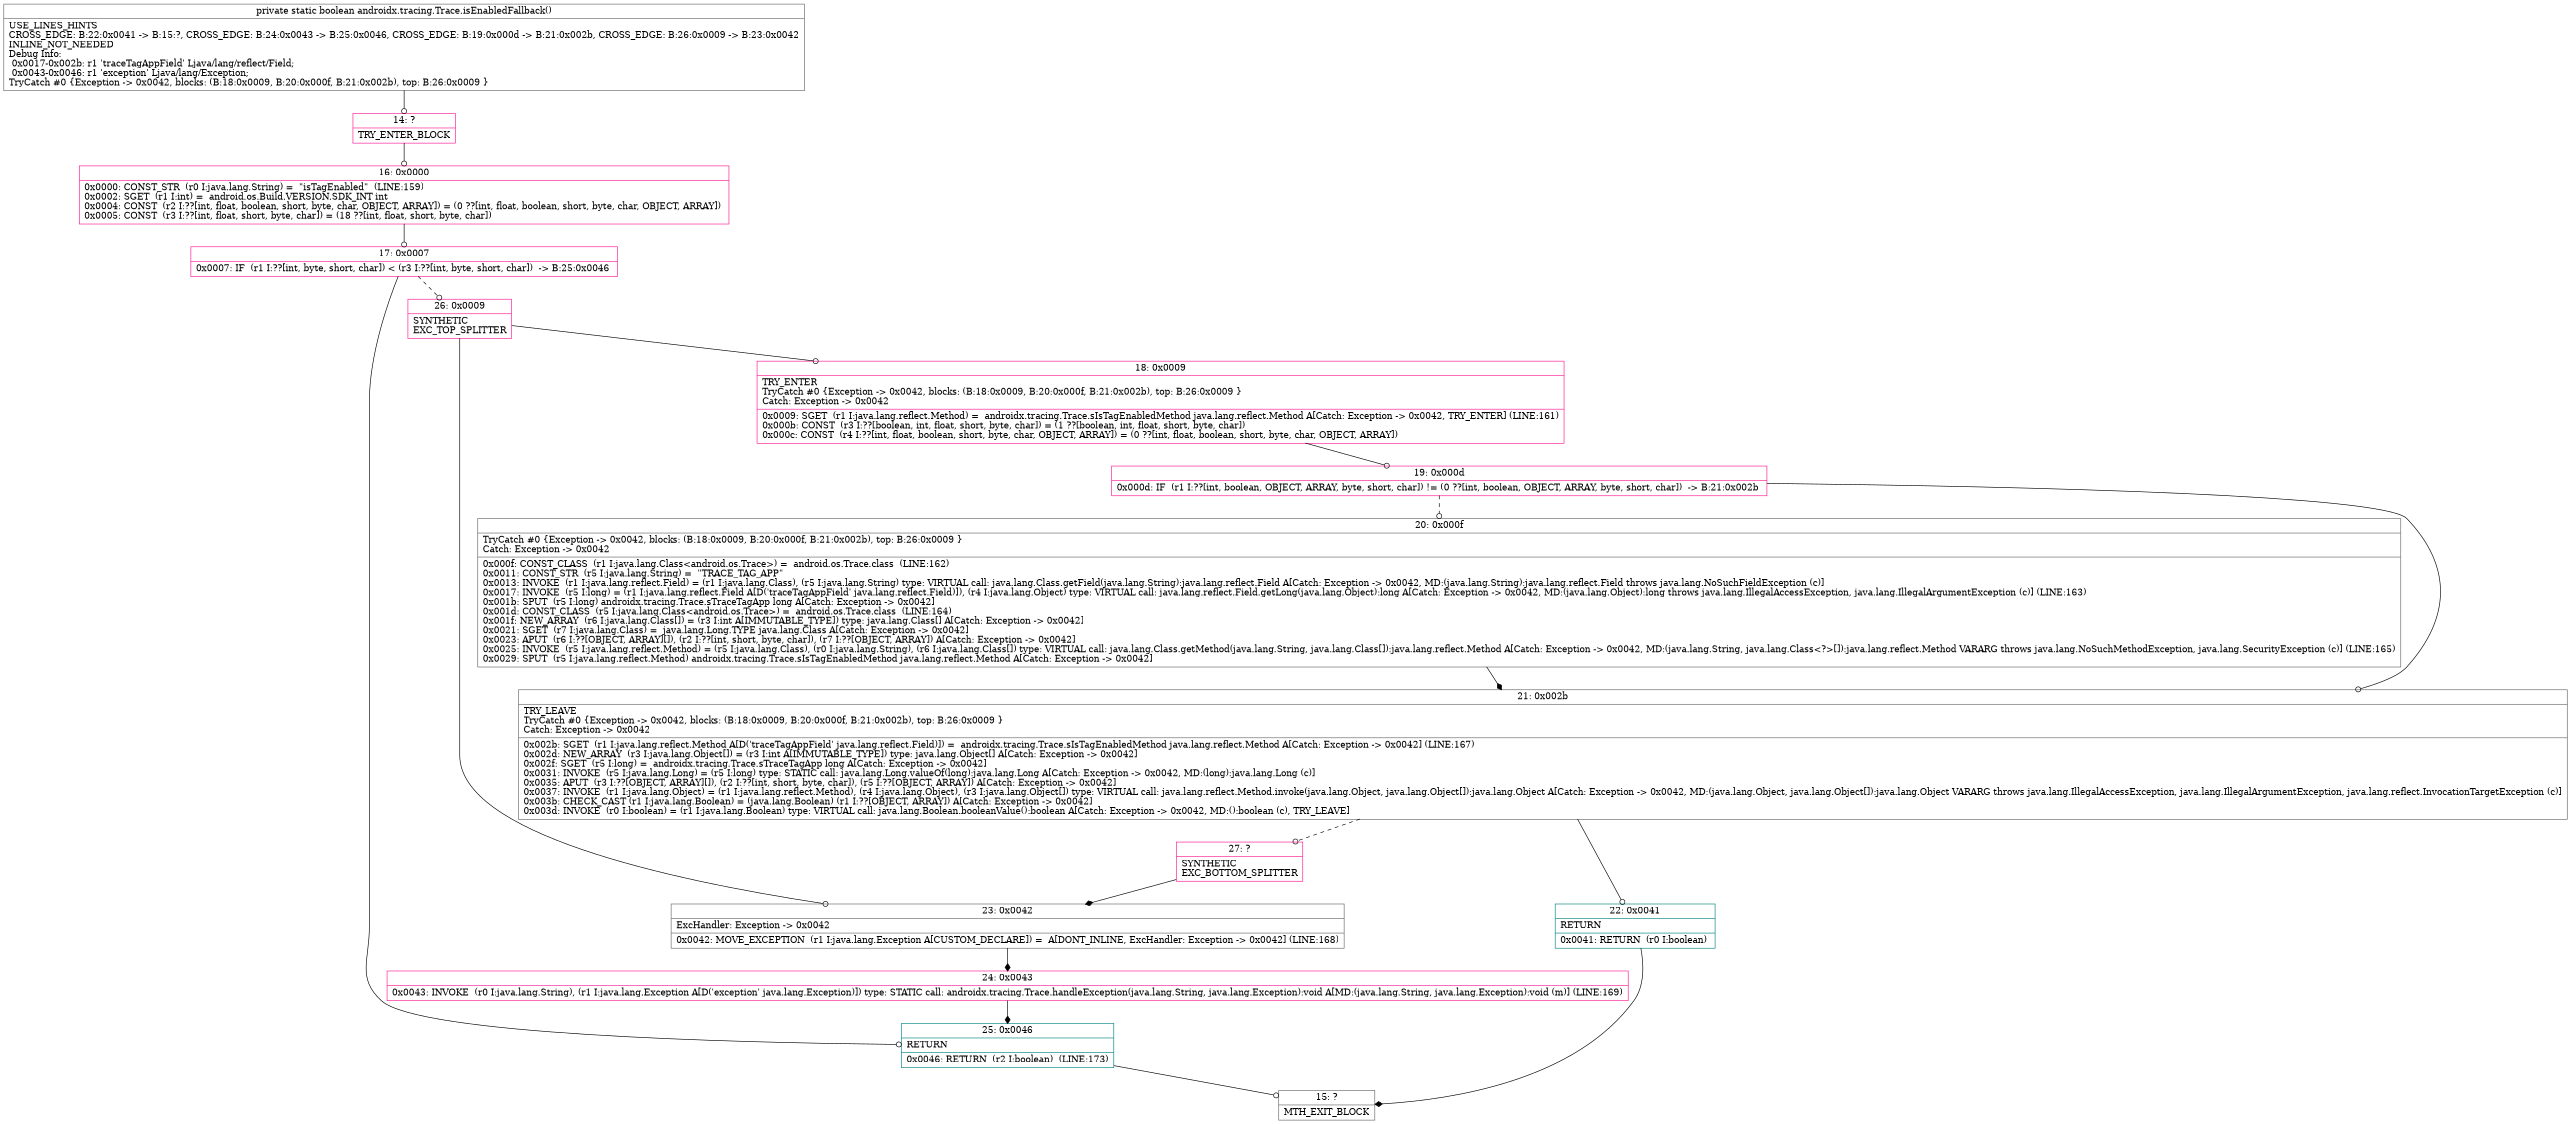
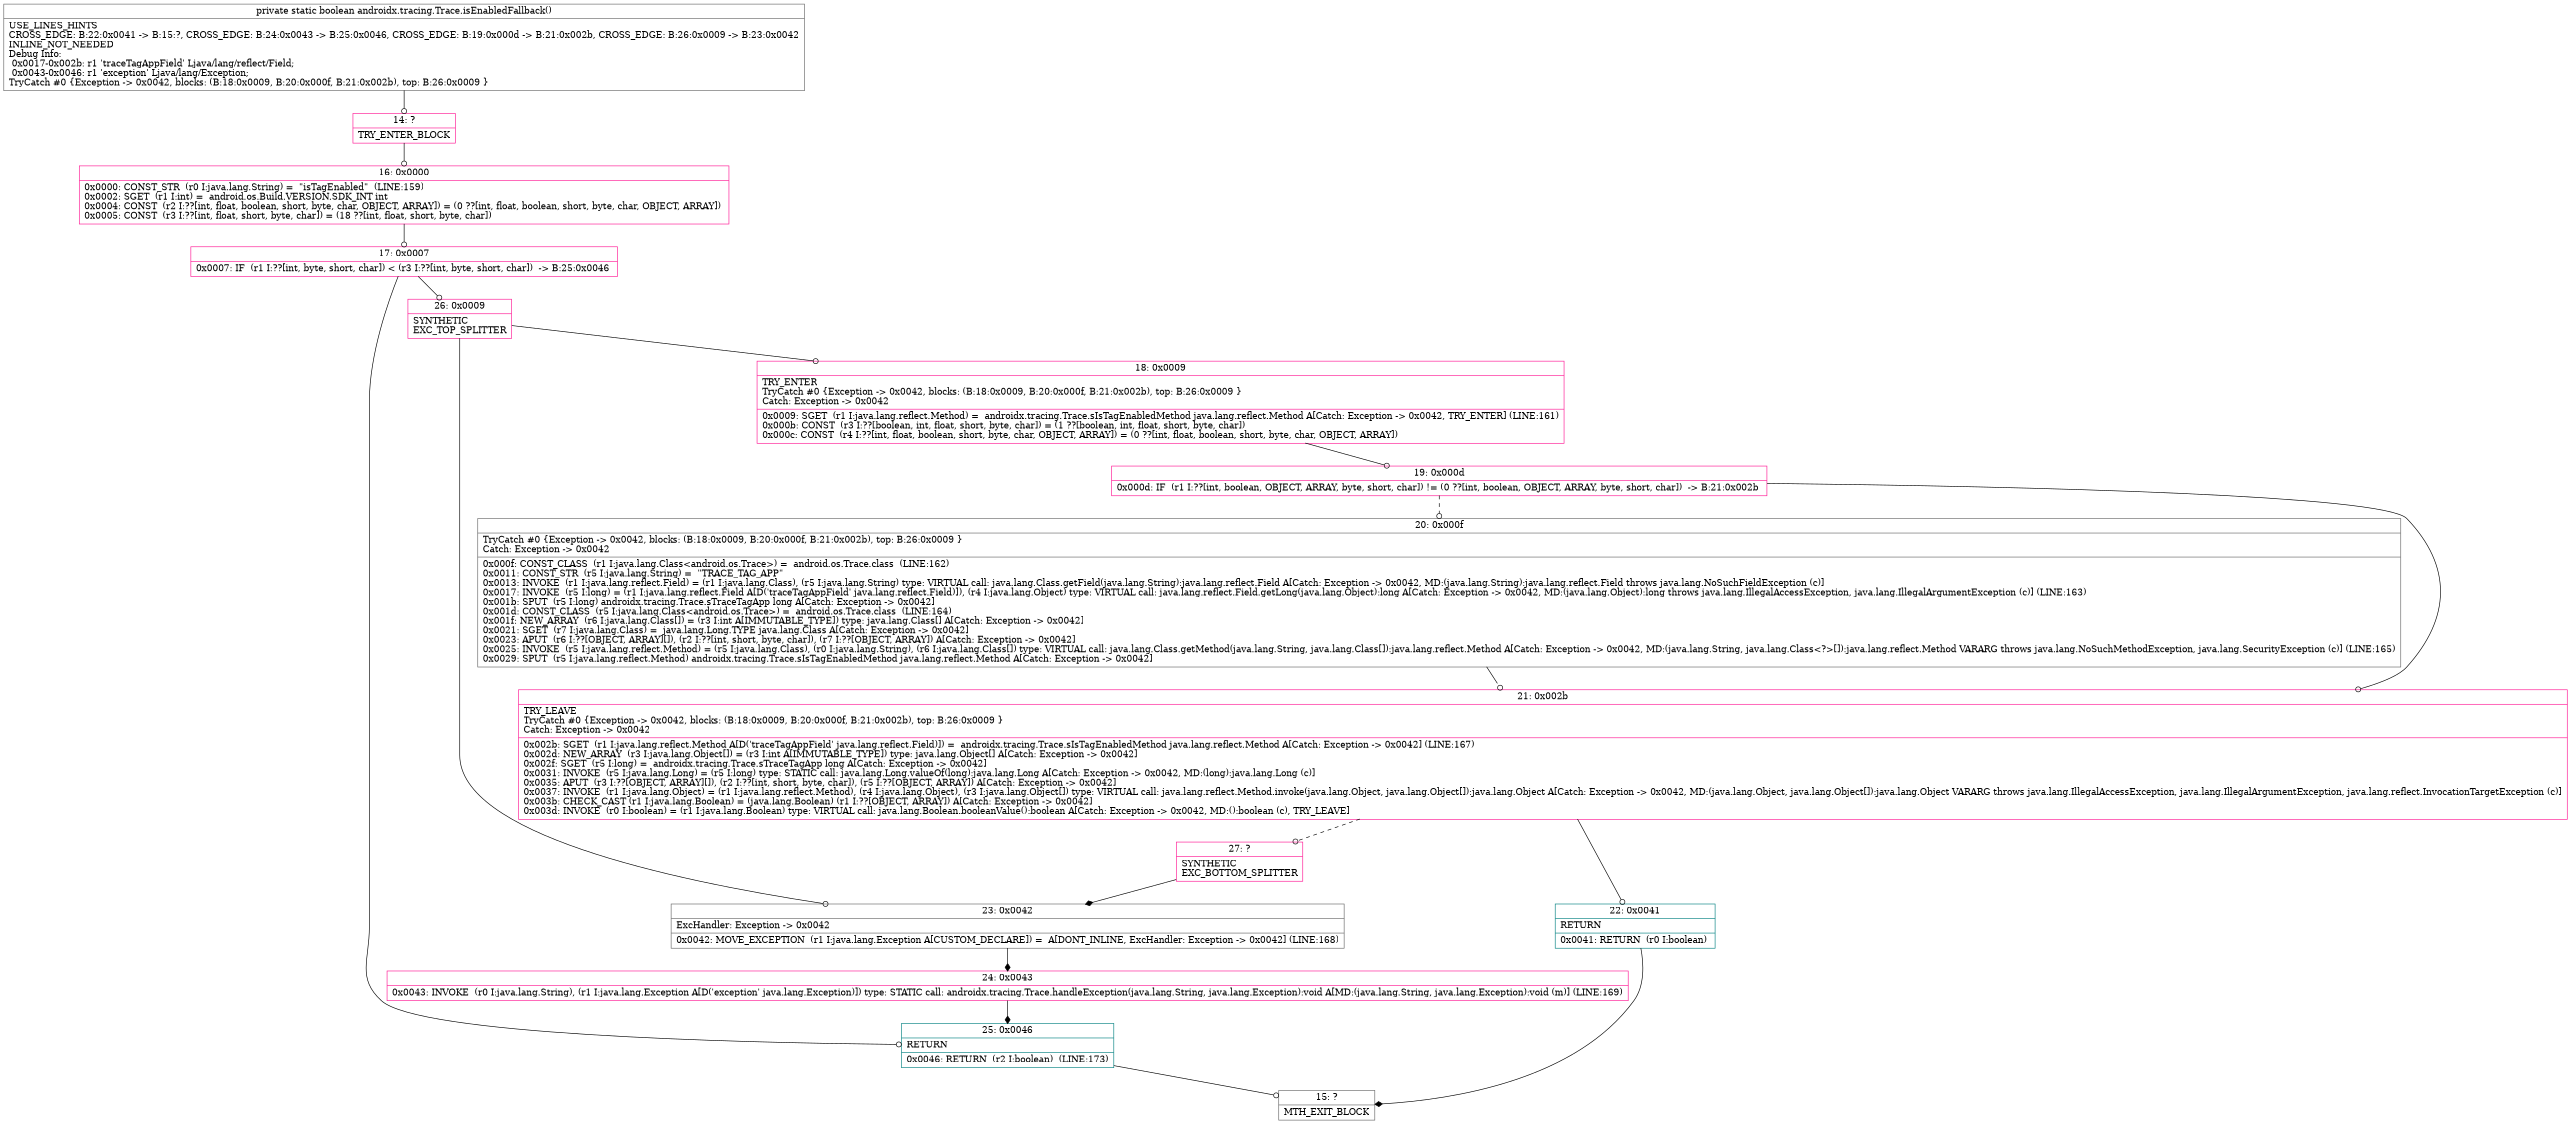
edge "17: 0x0007" -> "26: 0x0009": style dashed -> solid
edge "20: 0x000f" -> "21: 0x002b": arrowhead diamond -> odot
node "21: 0x002b": color gray40 -> deeppink
